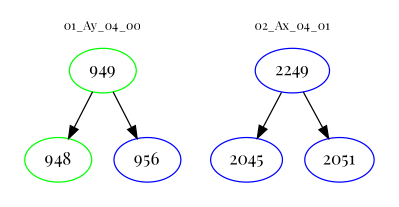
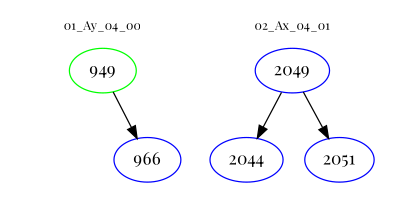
node "2249": label "2249" -> "2049"
node "948": removed
node "956": label "956" -> "966"
node "2045": label "2045" -> "2044"
